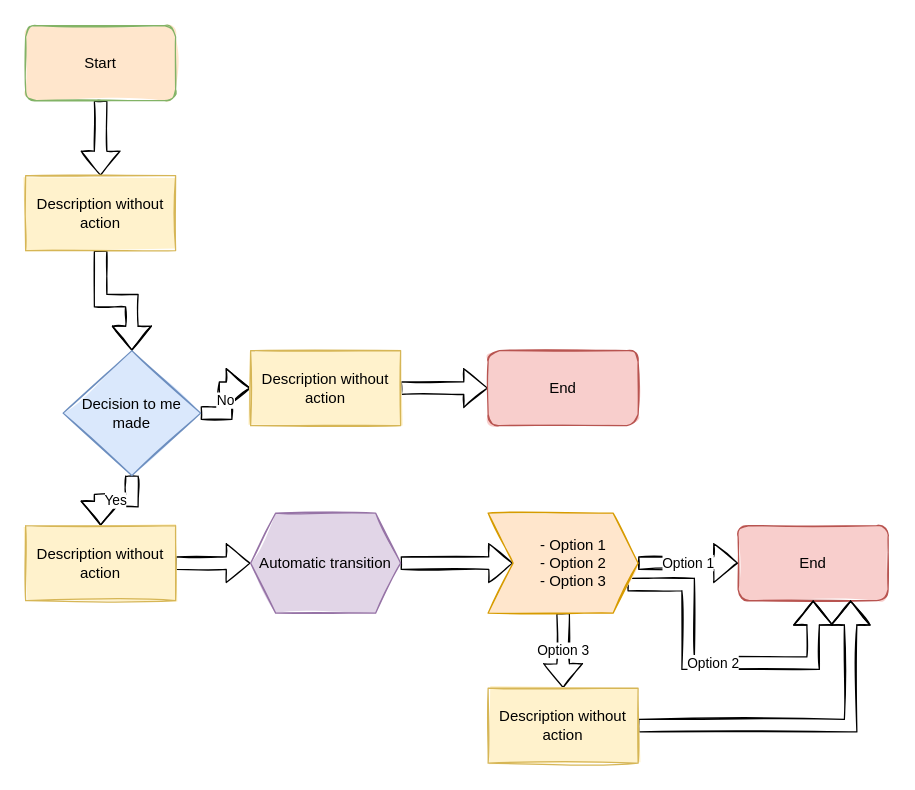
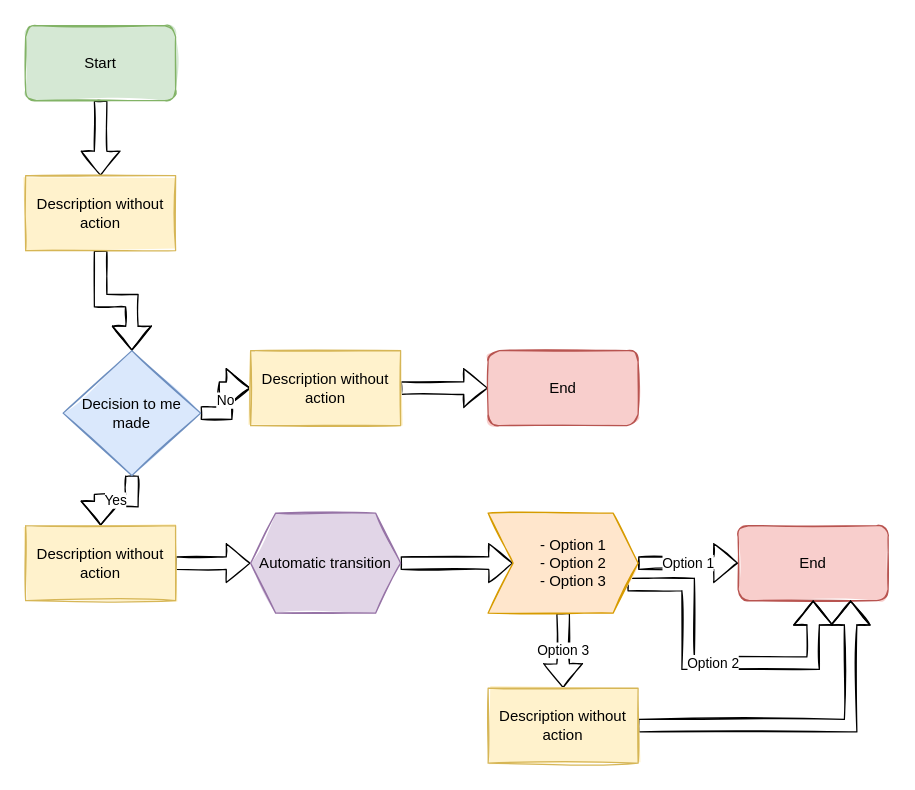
node "Start": fillcolor #ffe6cc -> #d5e8d4
